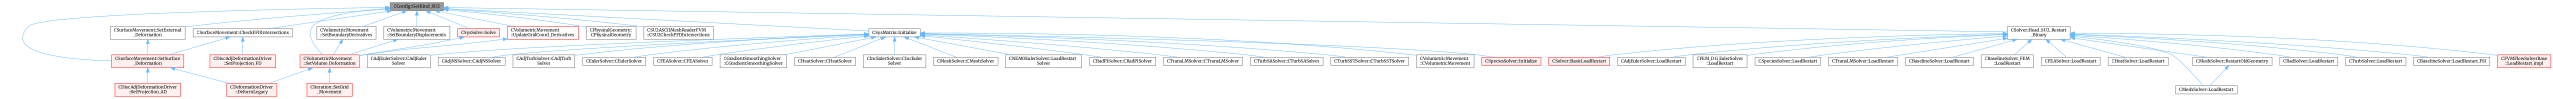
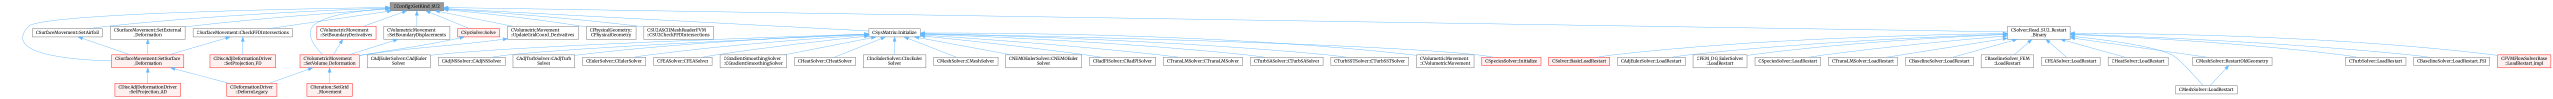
node "CSurfaceMovement::SetAirfoil": added
node "CVolumetricMovement ::SetBoundaryDerivatives": color grey40 -> red
node "CVolumetricMovement ::UpdateGridCoord_Derivatives": color red -> grey40
node "CNEMOEulerSolver::LoadRestart Solver": label "CNEMOEulerSolver::LoadRestart Solver" -> "CNEMOEulerSolver::CNEMOEuler Solver"
node "CRadSolver::LoadRestart": removed
